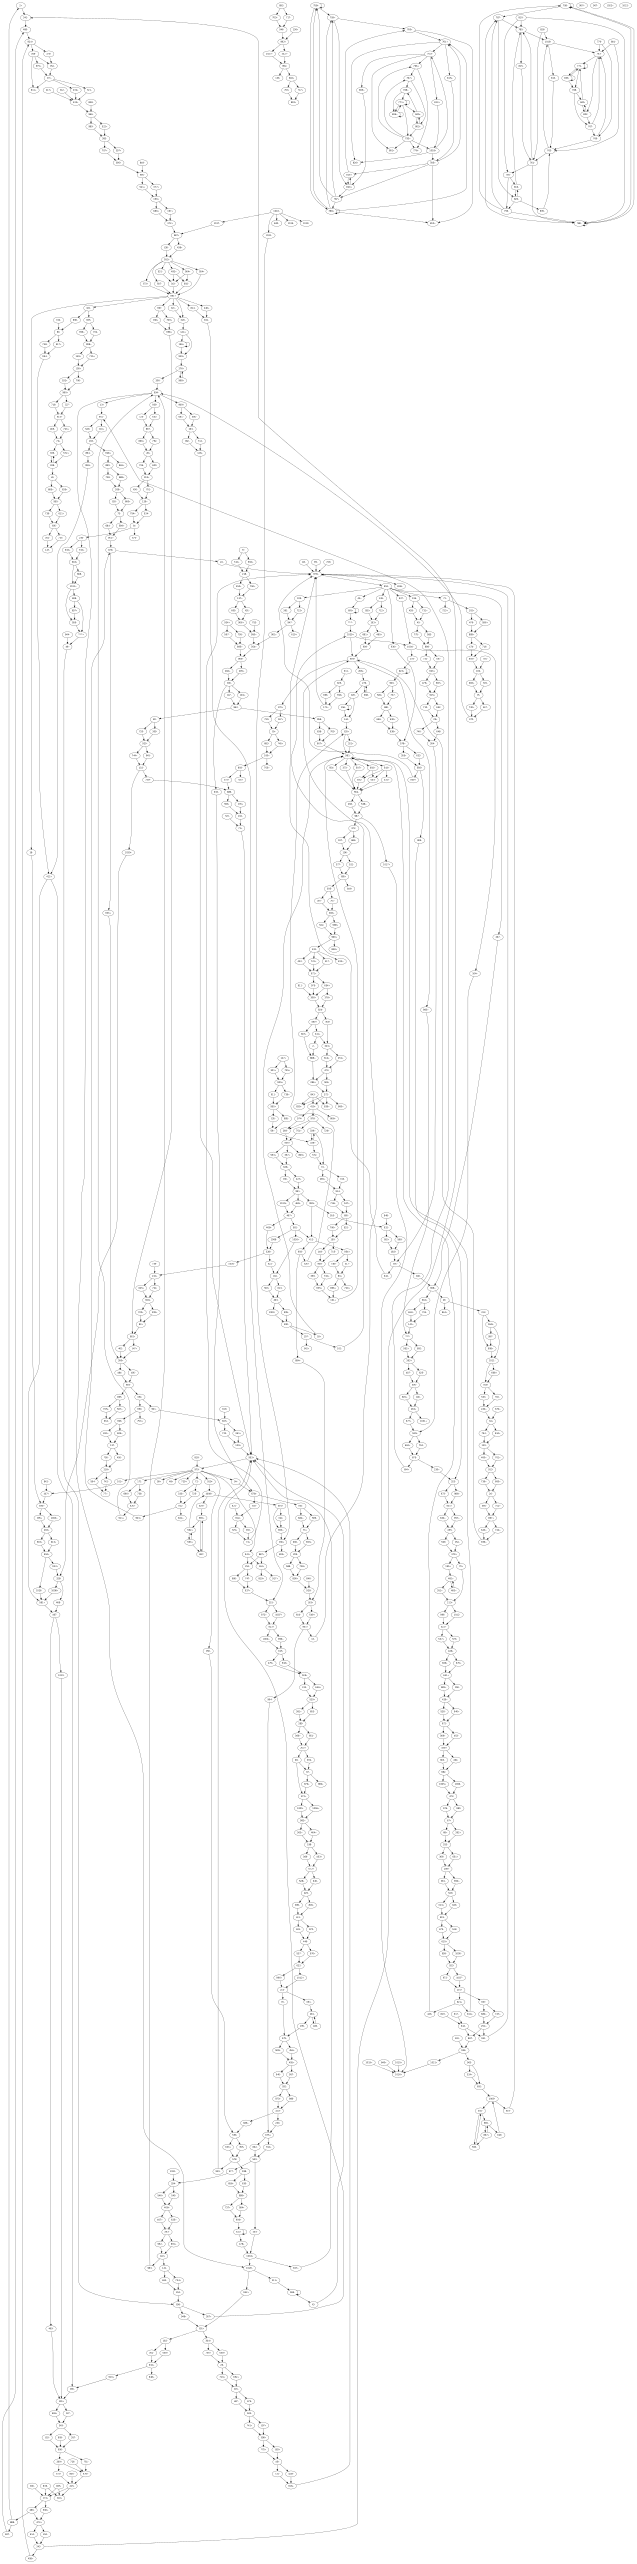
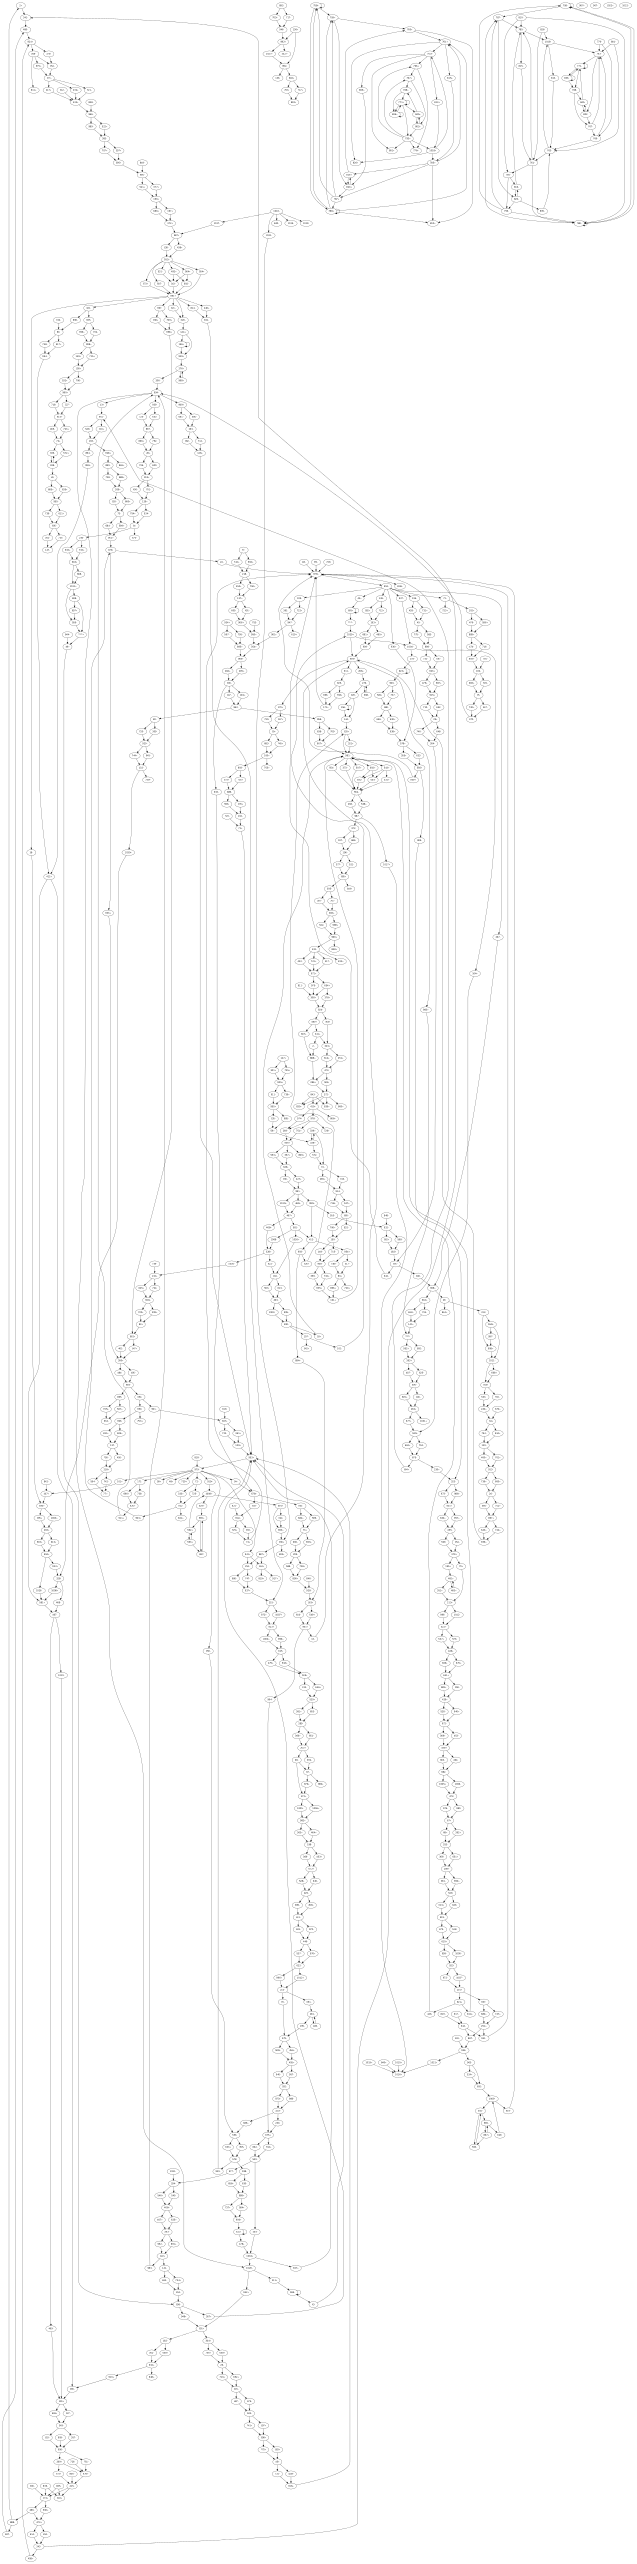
edge "1027-" -> "992-": now "136+" -> "992-"
edge "971-" -> "811+": now "971-" -> "417+"
edge "994+" -> "911-": added
edge "749+" -> "889-": now "716+" -> "889-"
